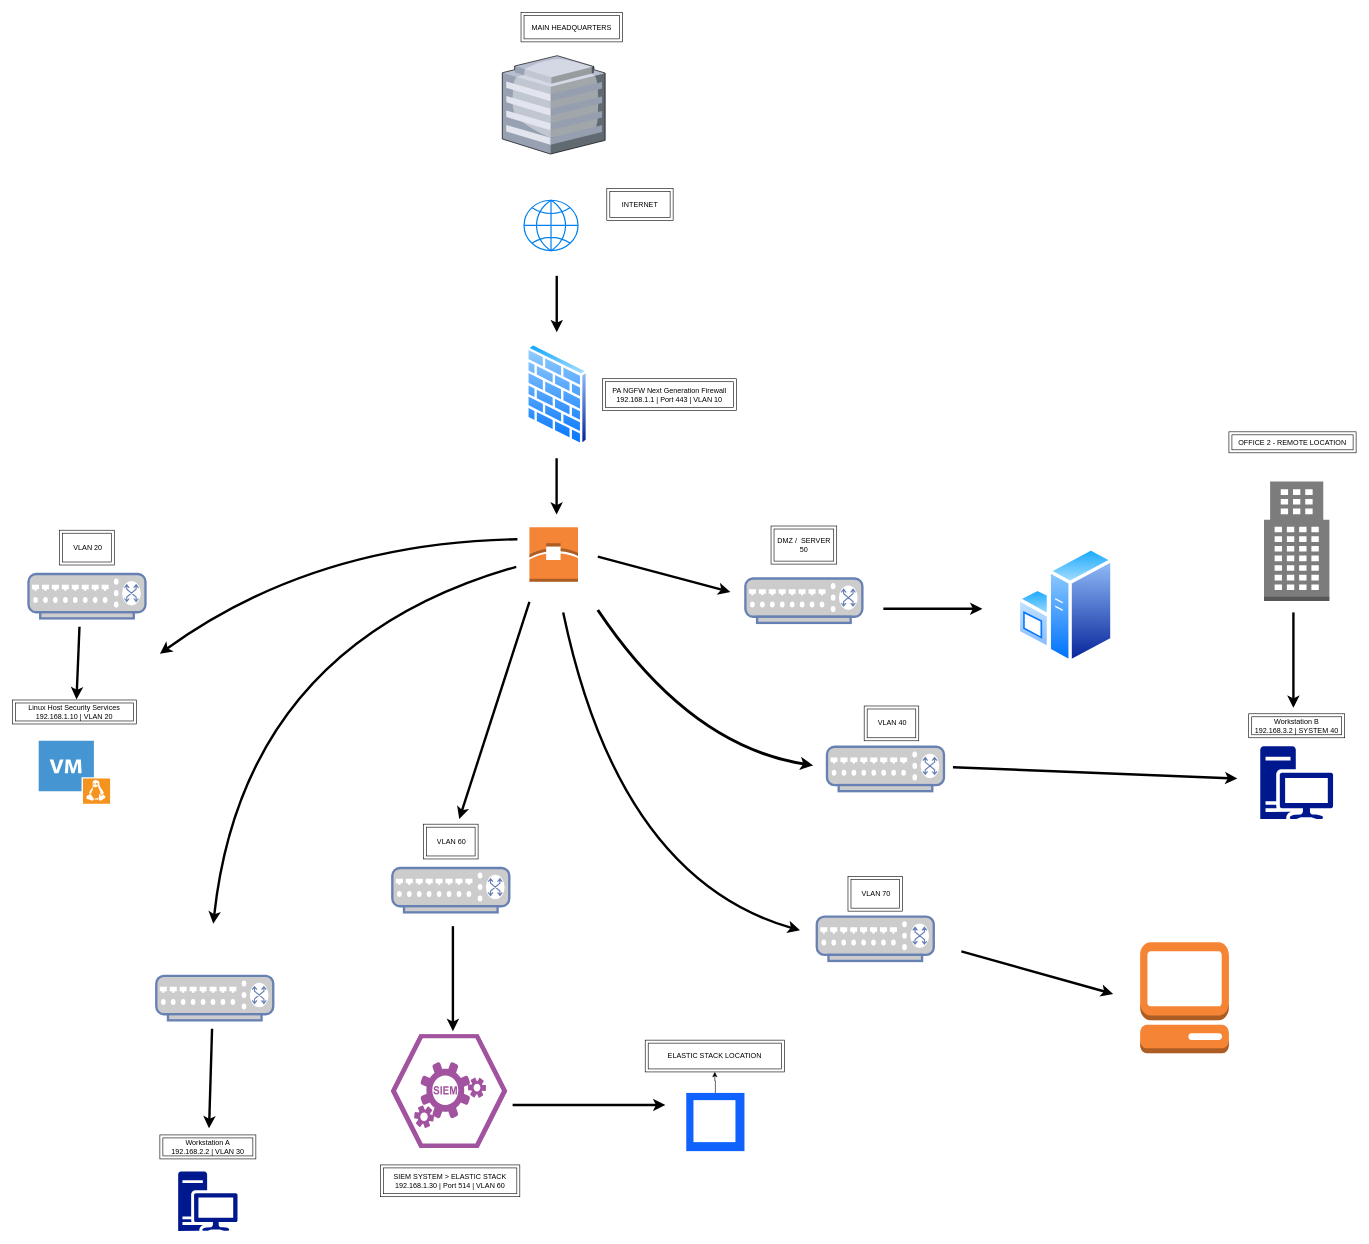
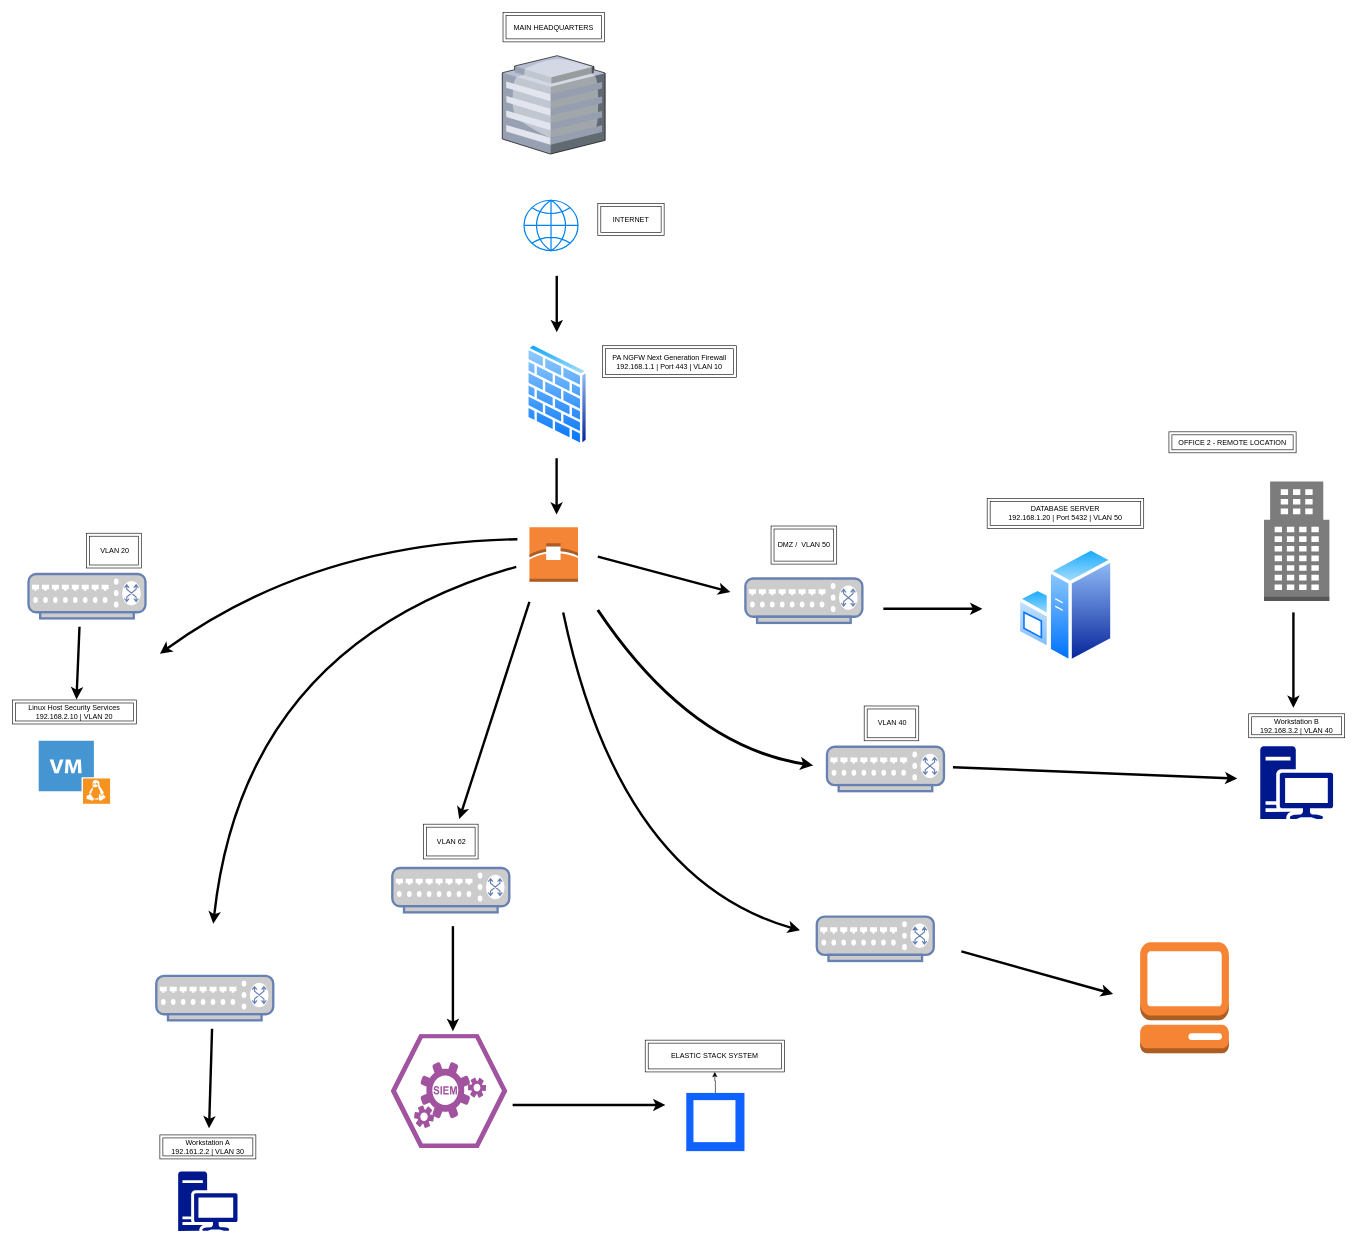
node "MAIN HEADQUARTERS": moved (572, 27) -> (554, 27)
node "INTERNET": moved (640, 204) -> (631, 219)
node "PA NGFW Next Generation Firewall 192.168.1.1 | Port 443 | VLAN 10": moved (669, 394) -> (669, 361)
node "OFFICE 2 - REMOTE LOCATION": moved (1293, 442) -> (1233, 442)
node "DATABASE SERVER 192.168.1.20 | Port 5432 | VLAN 50": added
node "DMZ / SERVER 50": label "DMZ / SERVER 50" -> "DMZ / VLAN 50"
node "VLAN 20": moved (87, 548) -> (114, 551)
node "Linux Host Security Services 192.168.1.10 | VLAN 20": label "Linux Host Security Services 192.168.1.10 | VLAN 20" -> "Linux Host Security Services 192.168.2.10 | VLAN 20"
node "Workstation B 192.168.3.2 | SYSTEM 40": label "Workstation B 192.168.3.2 | SYSTEM 40" -> "Workstation B 192.168.3.2 | VLAN 40"
node "VLAN 60": label "VLAN 60" -> "VLAN 62"
node "VLAN 70": removed
node "ELASTIC STACK LOCATION": label "ELASTIC STACK LOCATION" -> "ELASTIC STACK SYSTEM"
node "Workstation A 192.168.2.2 | VLAN 30": label "Workstation A 192.168.2.2 | VLAN 30" -> "Workstation A 192.161.2.2 | VLAN 30"
node "SIEM SYSTEM > ELASTIC STACK 192.168.1.30 | Port 514 | VLAN 60": removed
